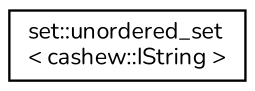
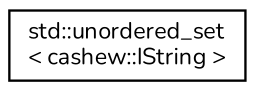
node "set::unordered_set < cashew::IString >": label "set::unordered_set < cashew::IString >" -> "std::unordered_set < cashew::IString >"
